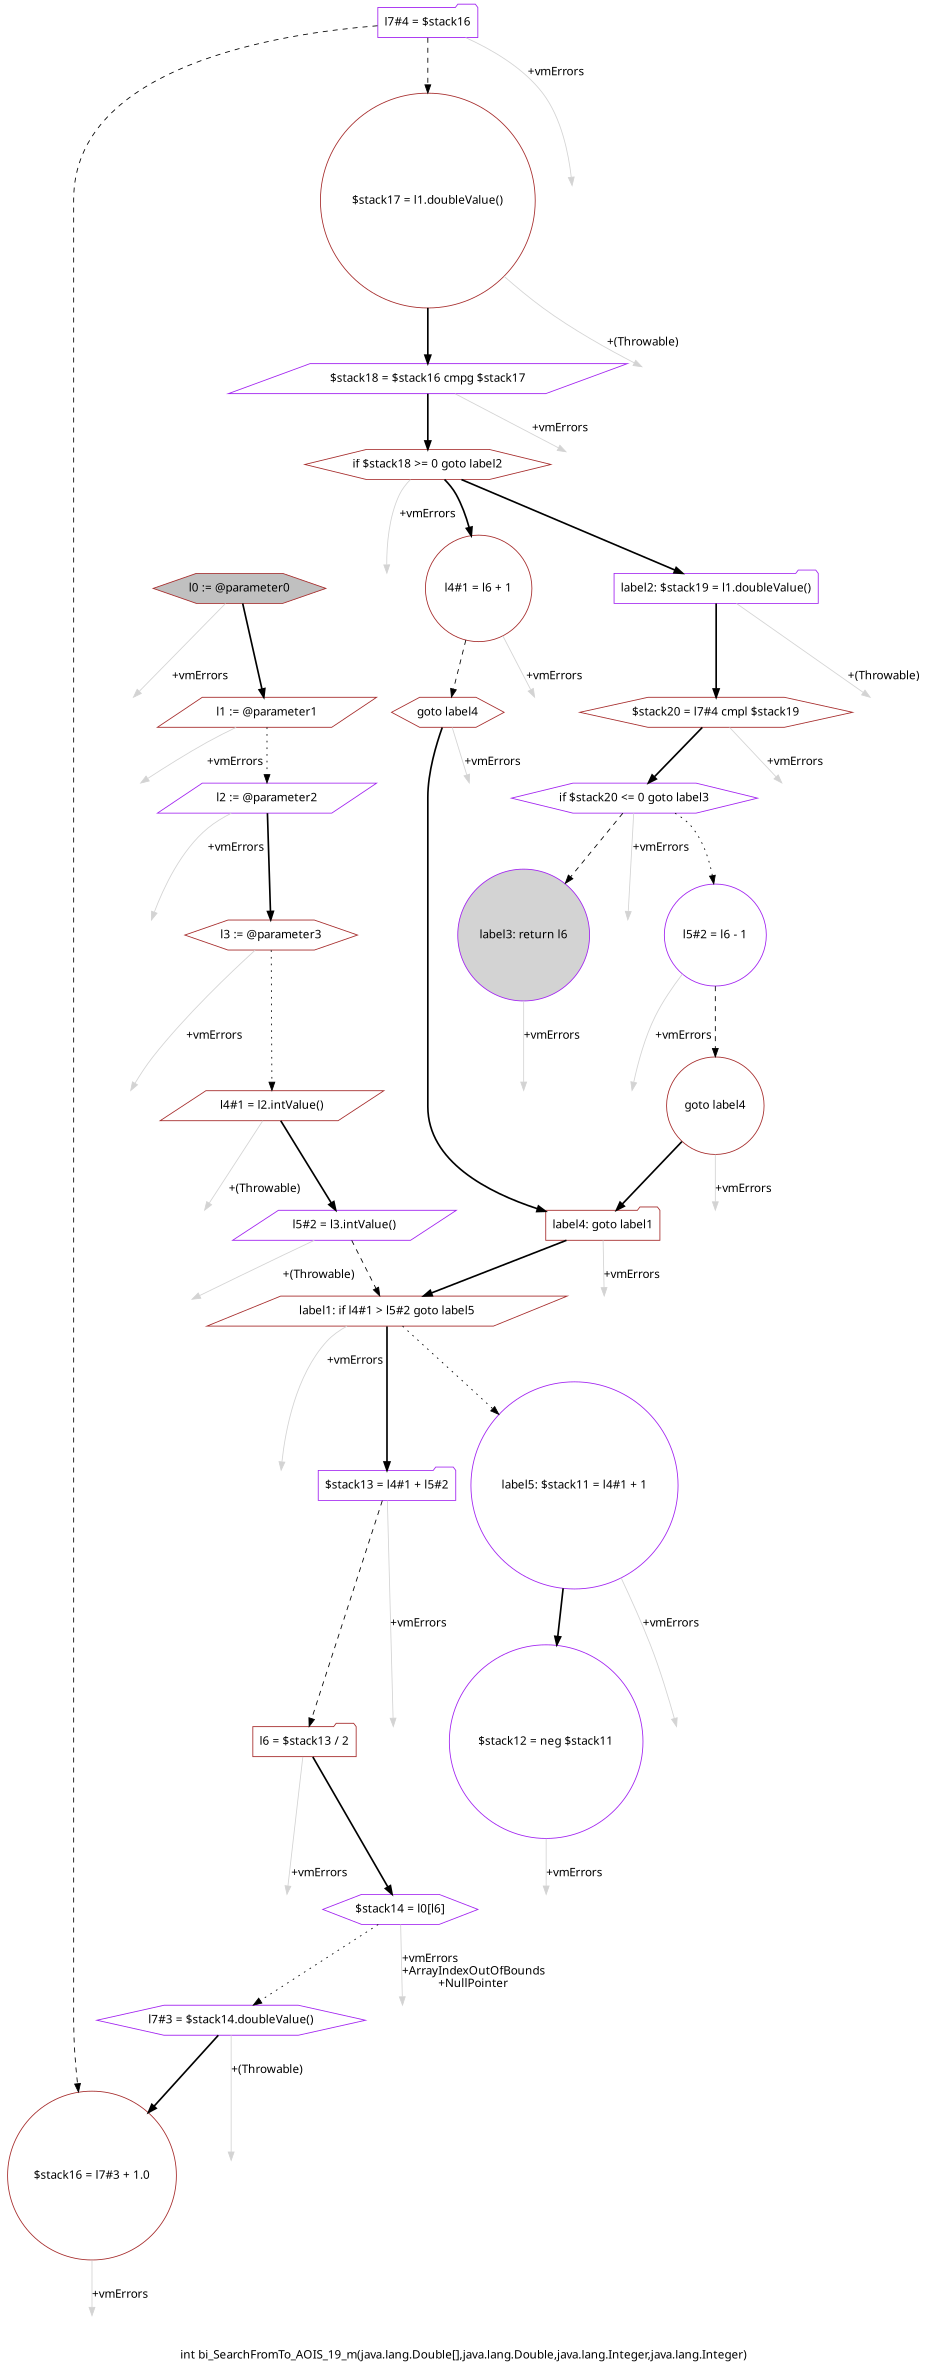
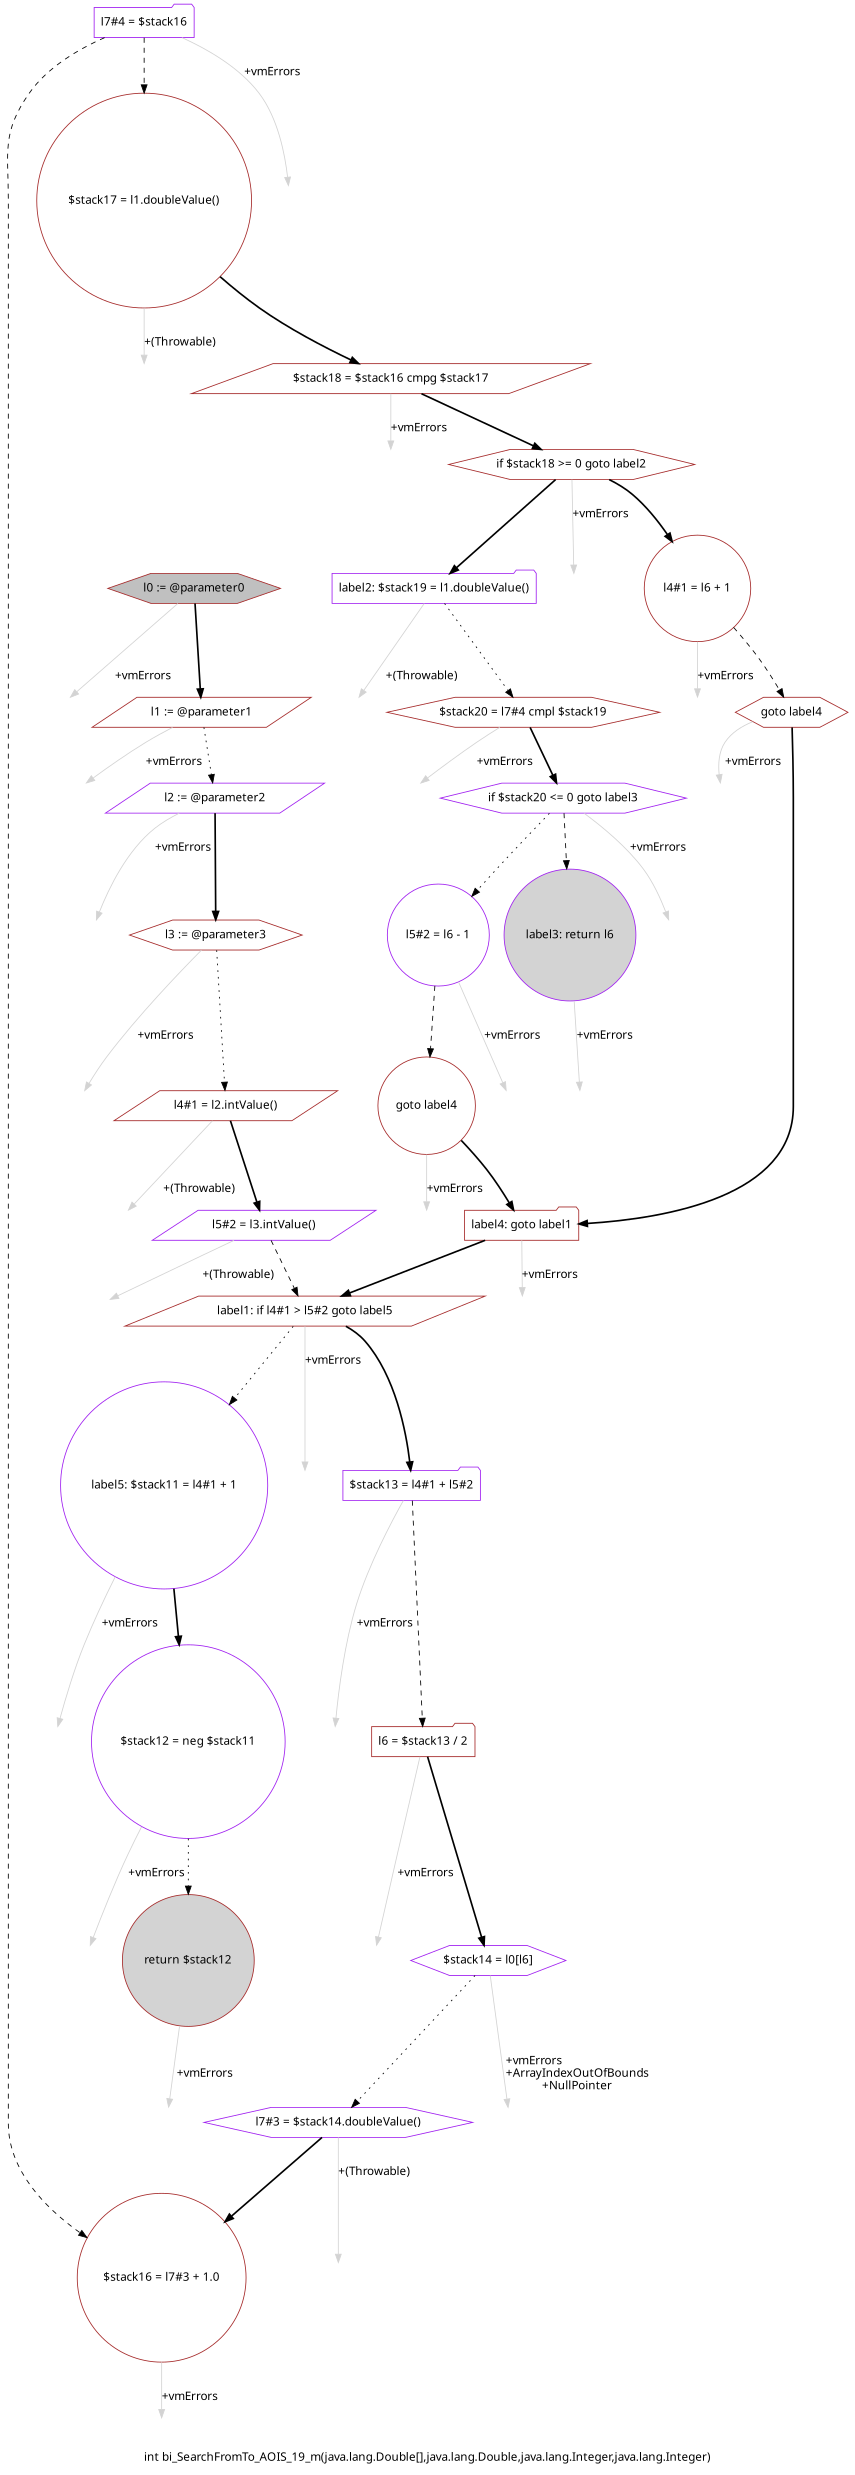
node "$stack18 = $stack16 cmpg $stack17": color purple -> brown
edge "label2: $stack19 = l1.doubleValue()" -> "$stack20 = l7#4 cmpl $stack19": style bold -> dotted
node "return $stack12": added
